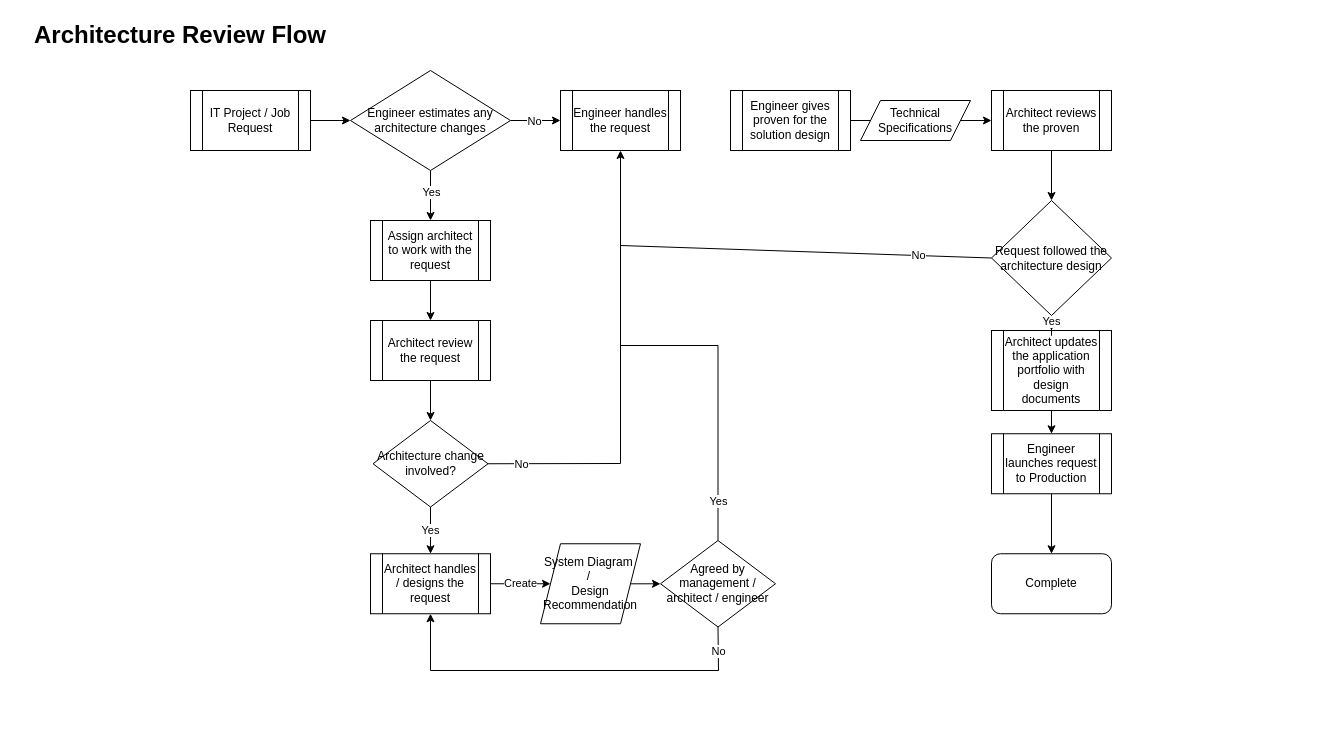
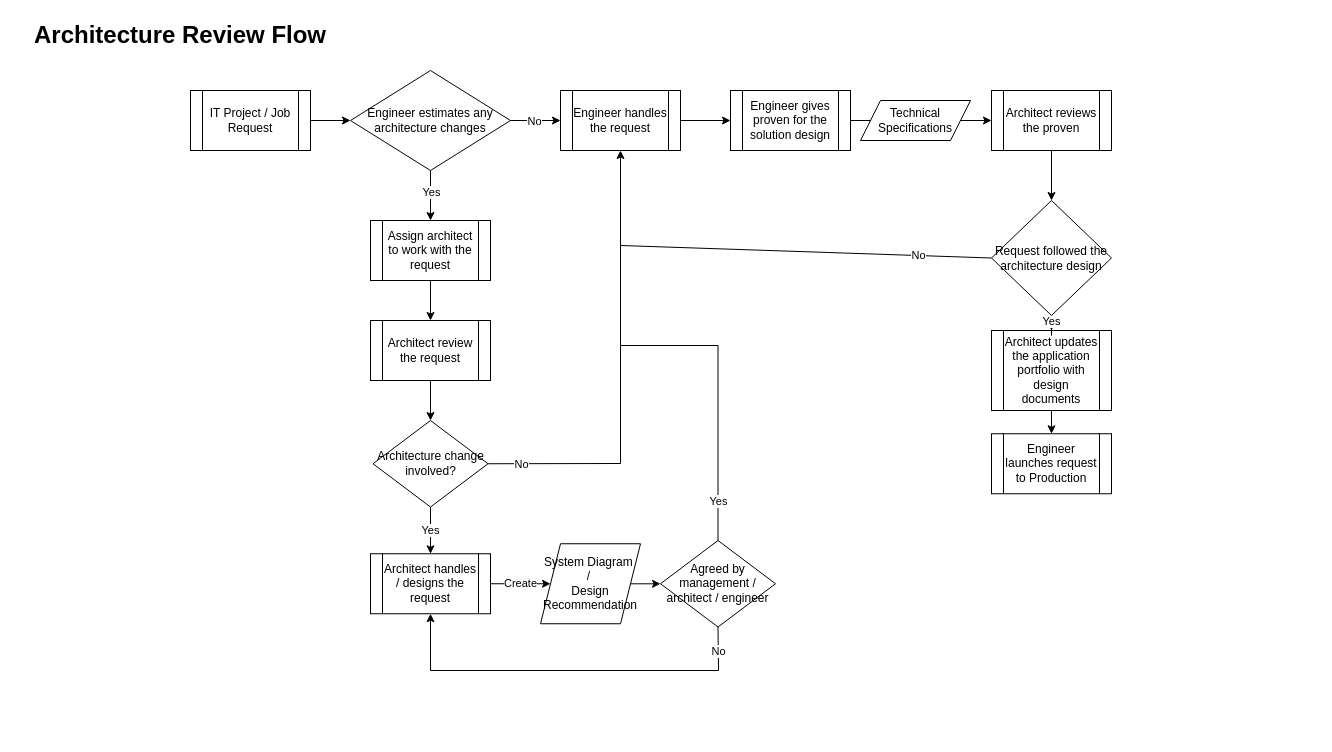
edge "Engineer handles the request" -> "Engineer gives proven for the solution design": added
edge "Engineer launches request to Production" -> "Complete": removed
node "Complete": removed
